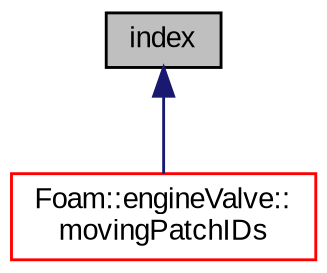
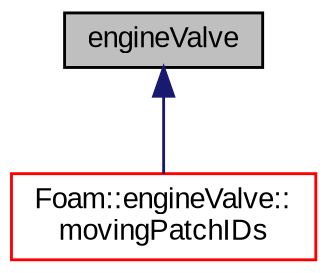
node "index": label "index" -> "engineValve"
